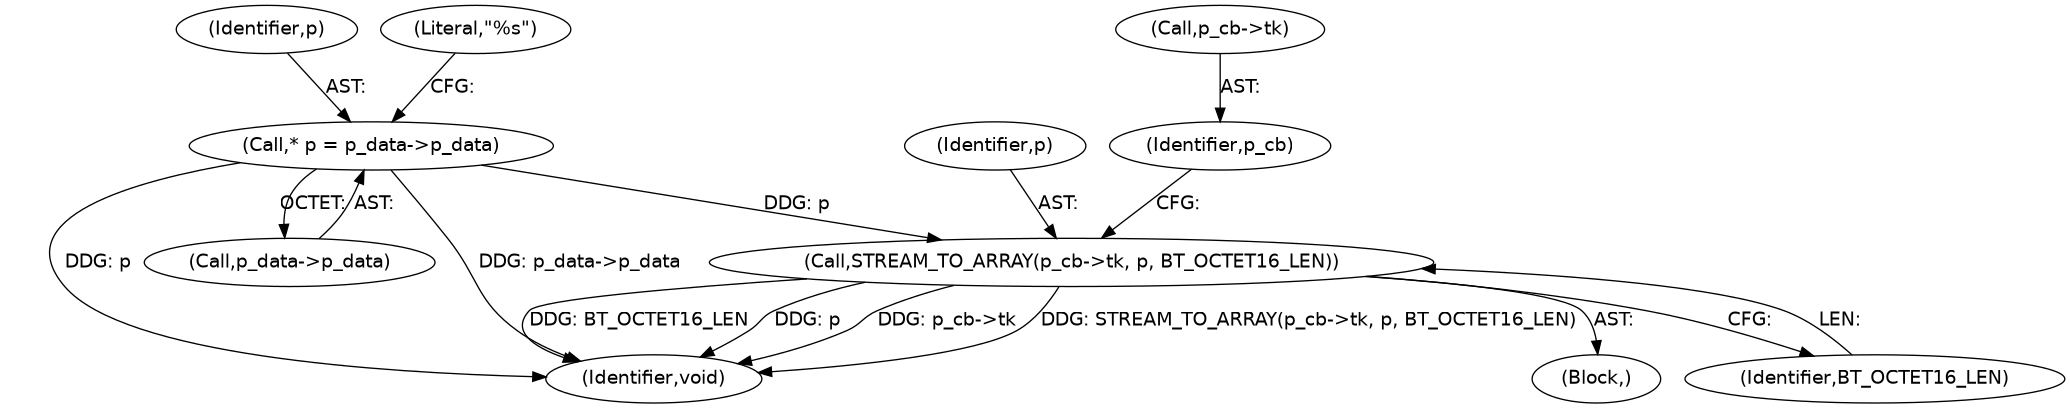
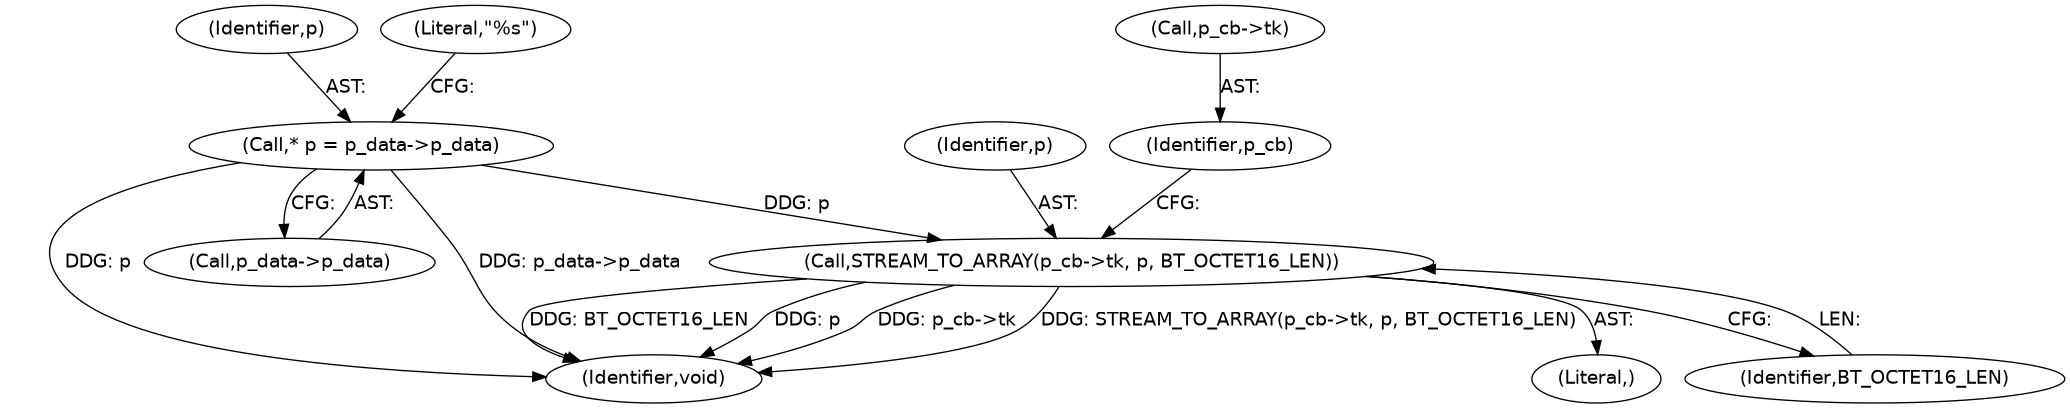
edge "(Call,* p = p_data->p_data)" -> "(Call,p_data->p_data)": label "OCTET: " -> "CFG: "
node "(Block,)": label "(Block,)" -> "(Literal,)"
